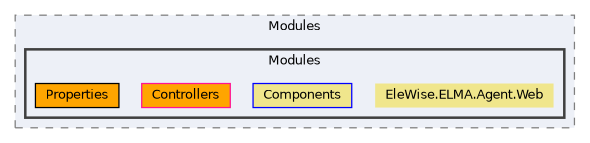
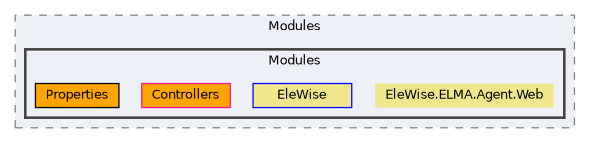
node "Components": label "Components" -> "EleWise"
